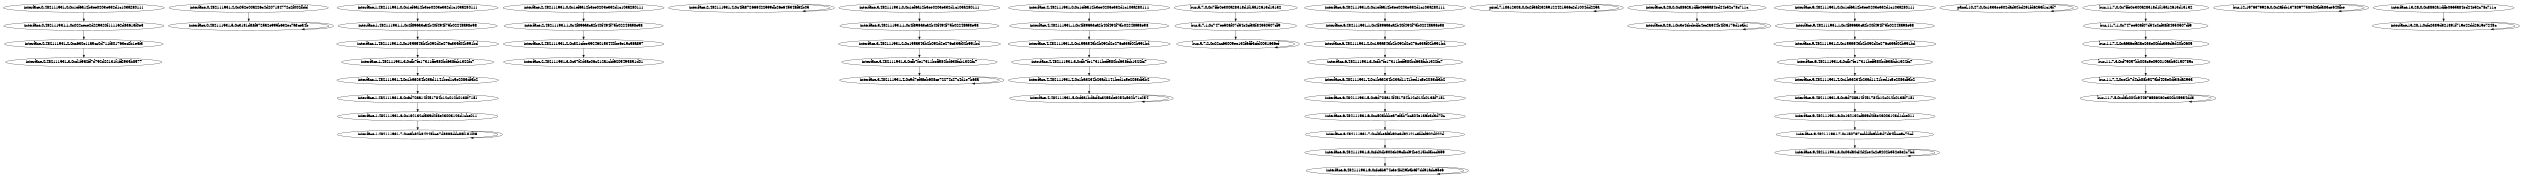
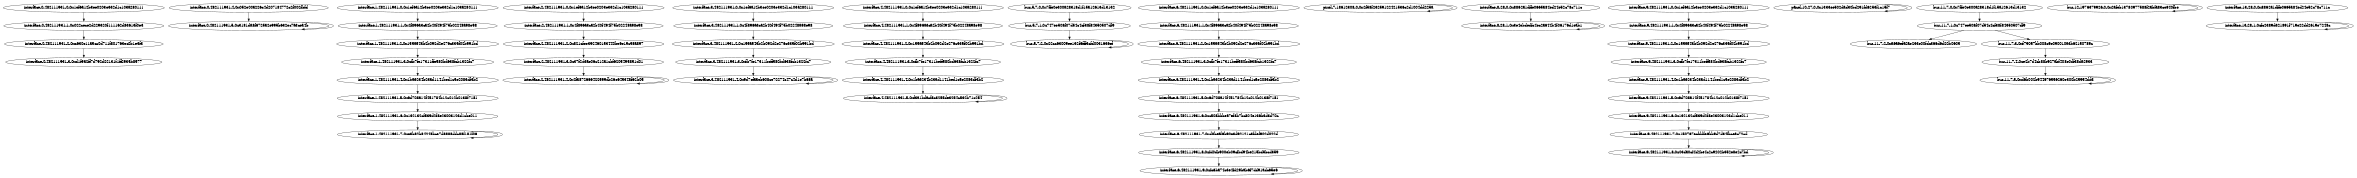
edge "bus-11-7-2-0xa6a6efa2ae233e00fdc366d6d20b0605" -> "bus-11-7-3-0xf79057bb008c9e090010a3b62150789c": now "bus-11-7-1-0x747ee508f07d54c4cf38f84350507df9" -> "bus-11-7-3-0xf79057bb008c9e090010a3b62150789c"
edge "interface-2-482111931-3-0x37f2d3ae06c212a1cbf6205495851d01" -> "interface-2-482111931-4-0x4fa872666422599db26e645348f62b05": added
